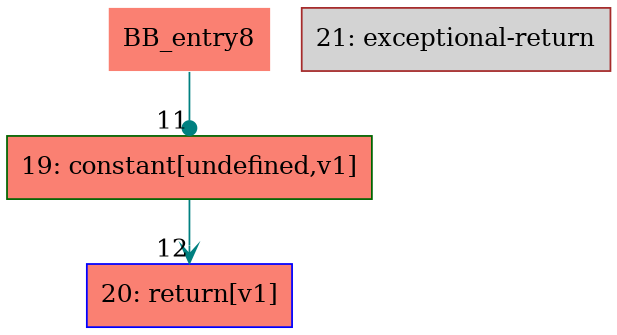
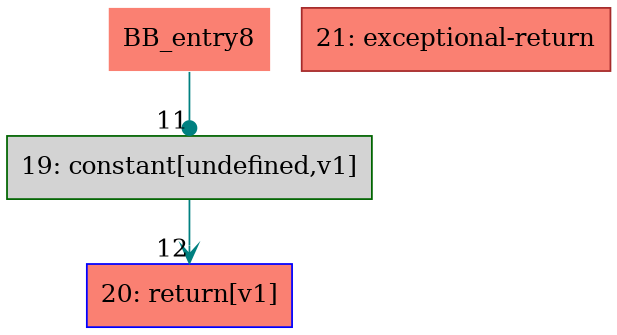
node "21: exceptional-return": fillcolor lightgrey -> salmon
node "19: constant[undefined,v1]": fillcolor salmon -> lightgrey
